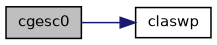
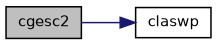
node "cgesc0": label "cgesc0" -> "cgesc2"
